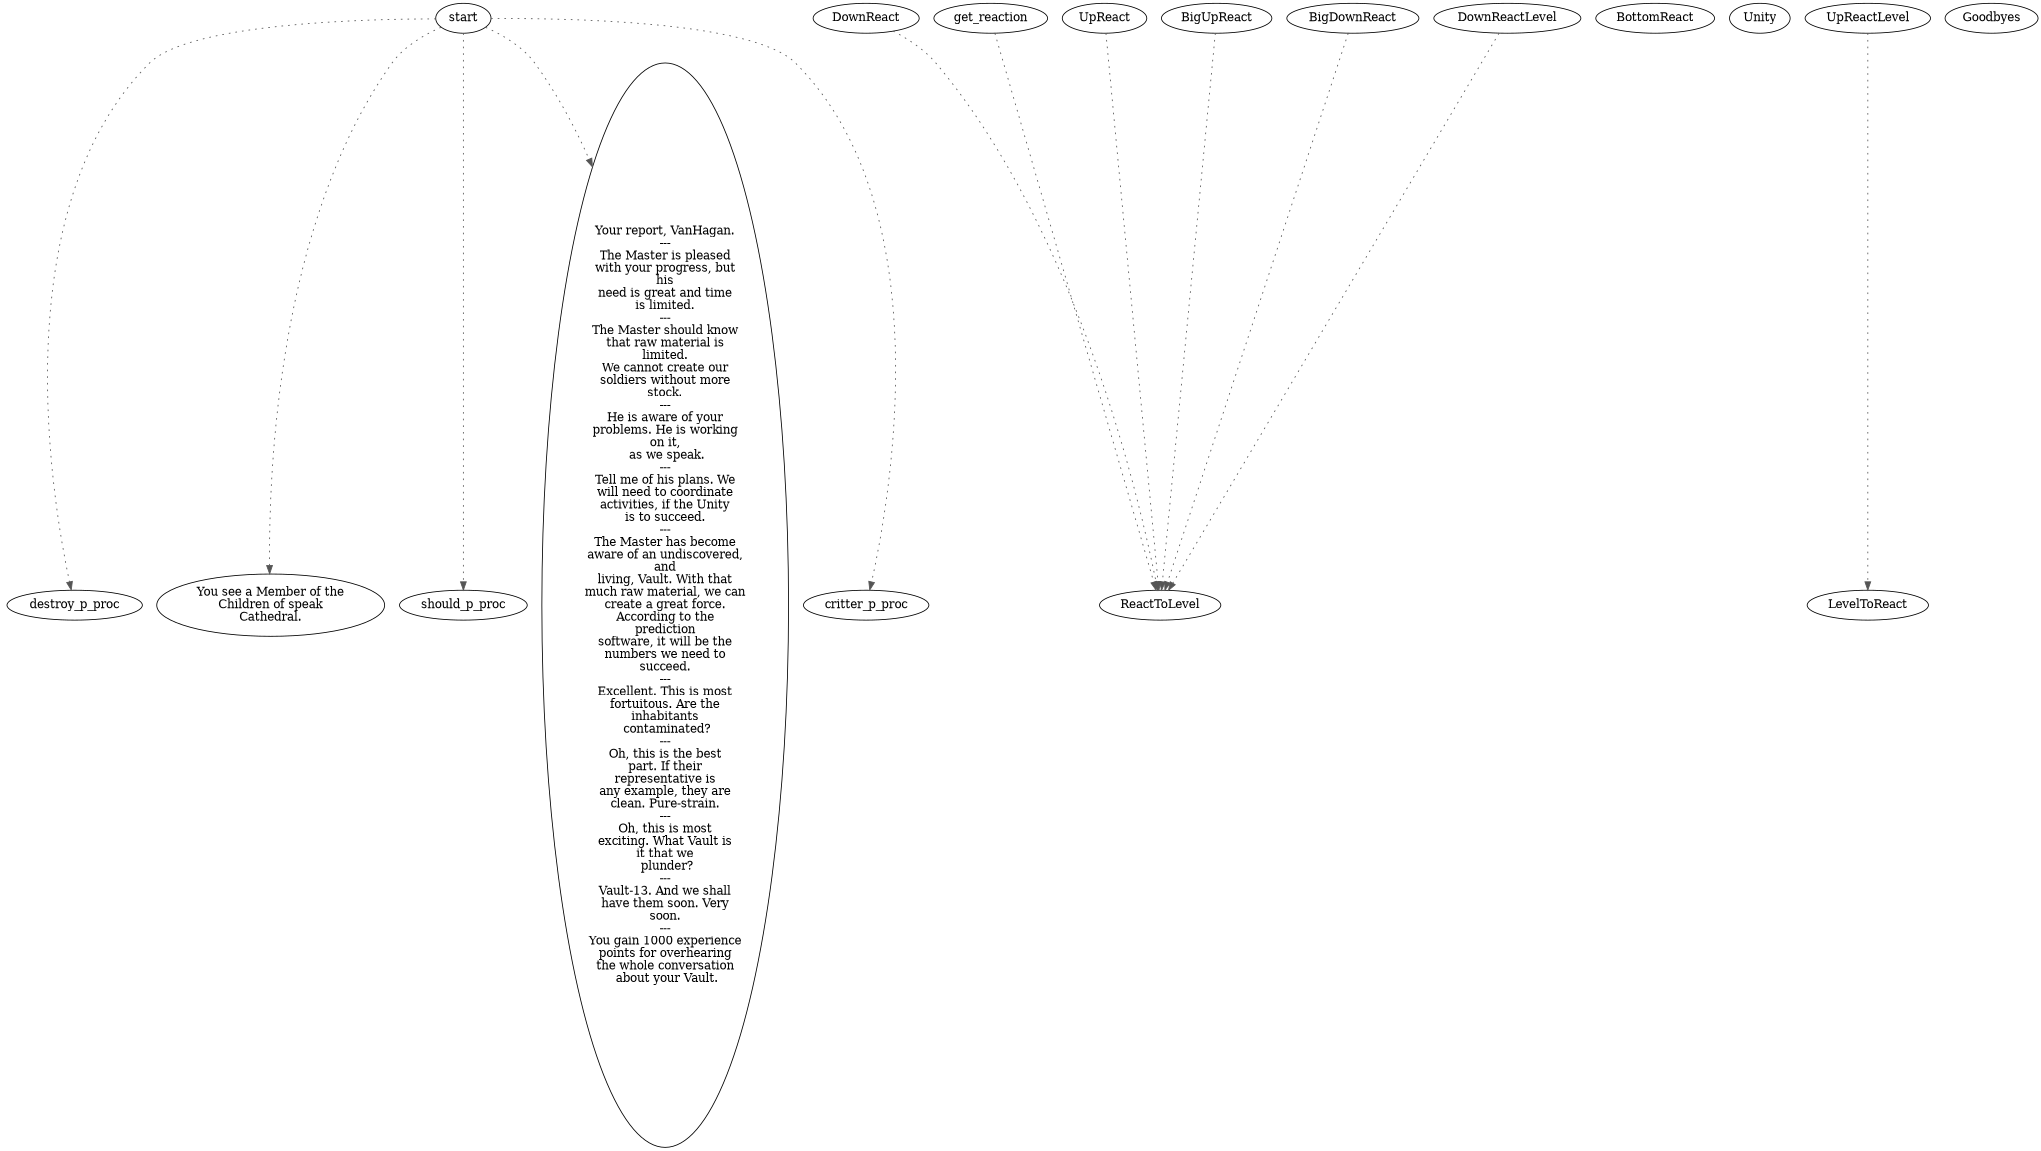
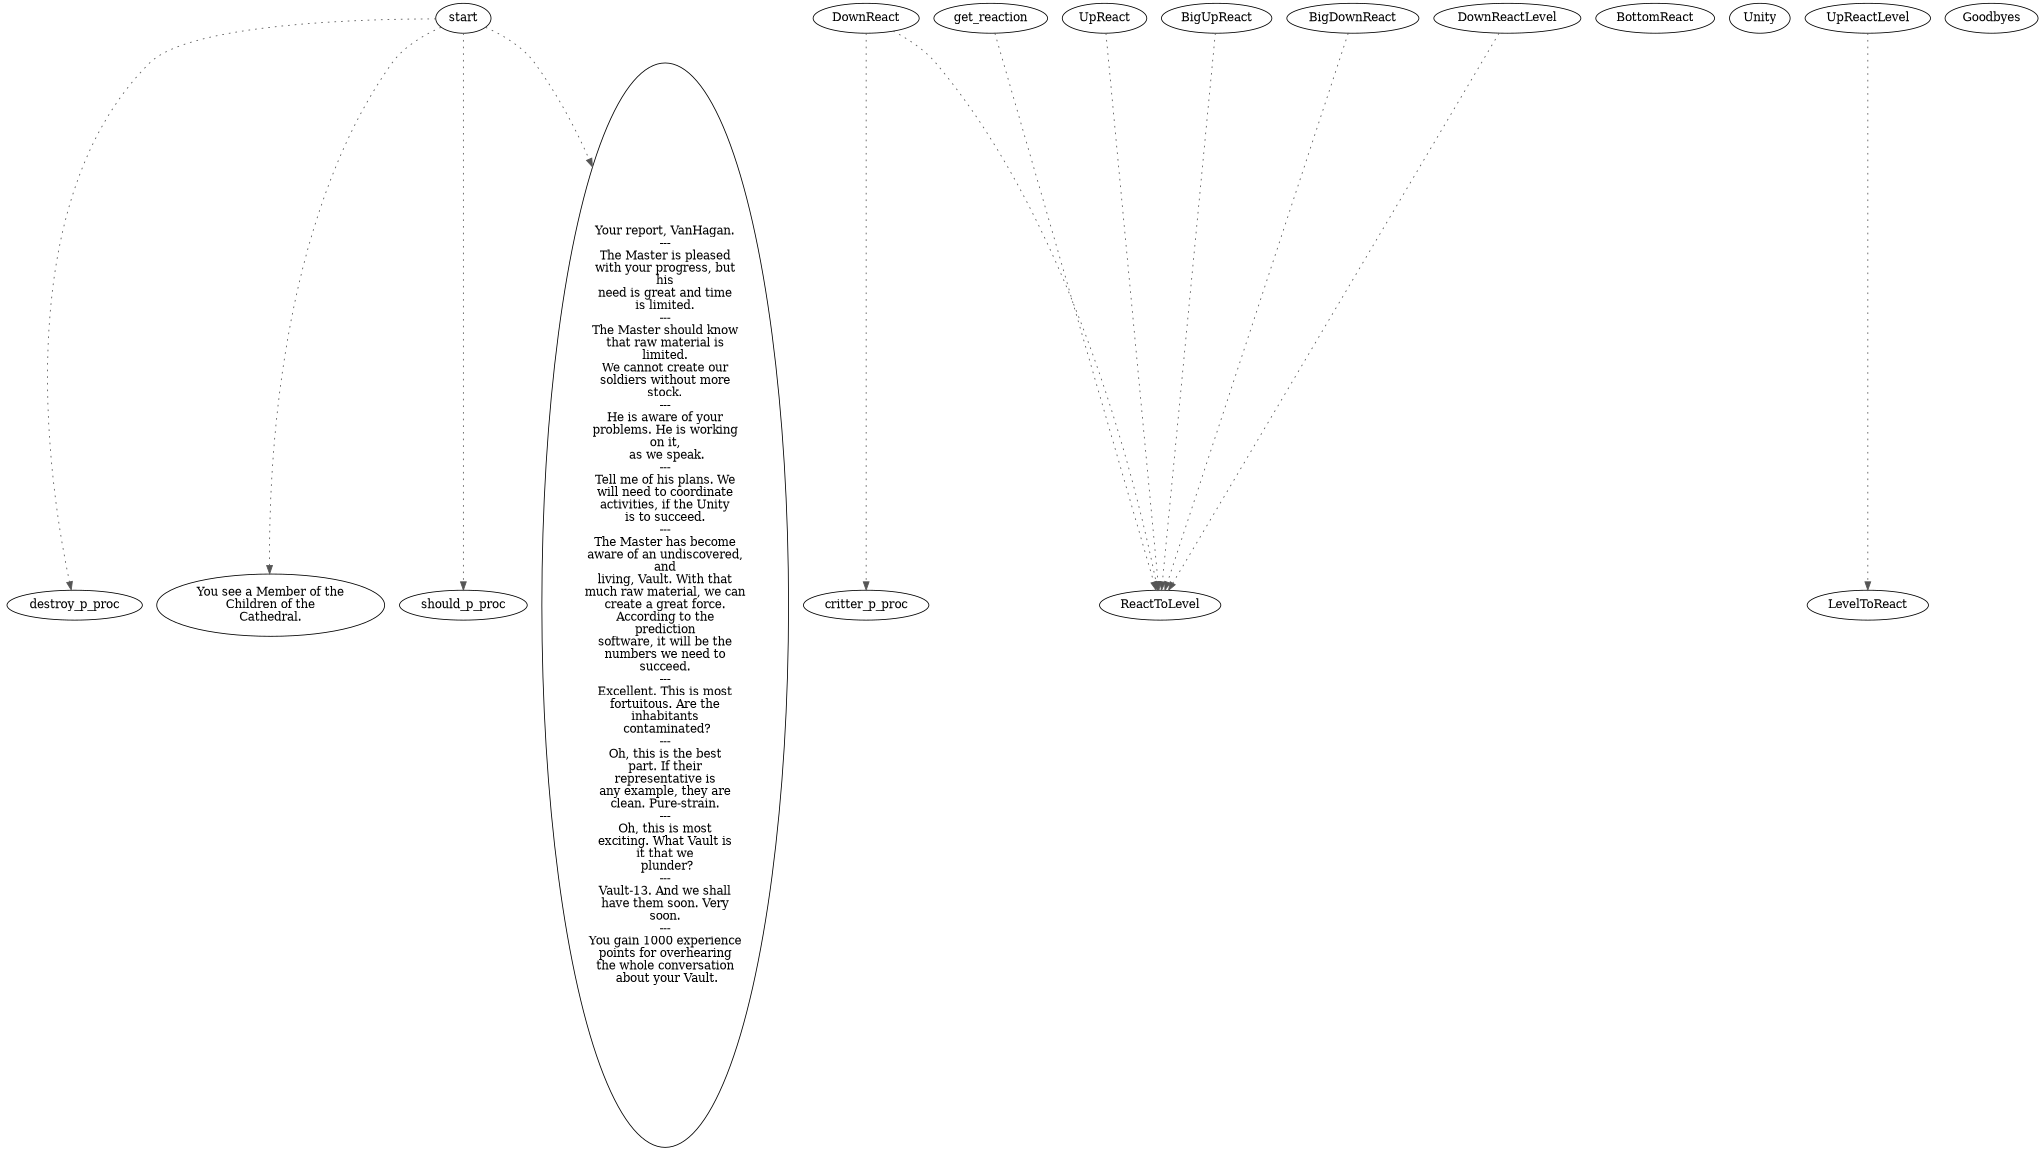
edge "start" -> "critter_p_proc": now "DownReact" -> "critter_p_proc"
node "You see a Member of the Children of speak Cathedral.": label "You see a Member of the Children of speak Cathedral." -> "You see a Member of the Children of the Cathedral."
